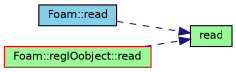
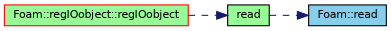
edge "Foam::read" -> "read": reversed
node "Foam::regIOobject::read": label "Foam::regIOobject::read" -> "Foam::regIOobject::regIOobject"
